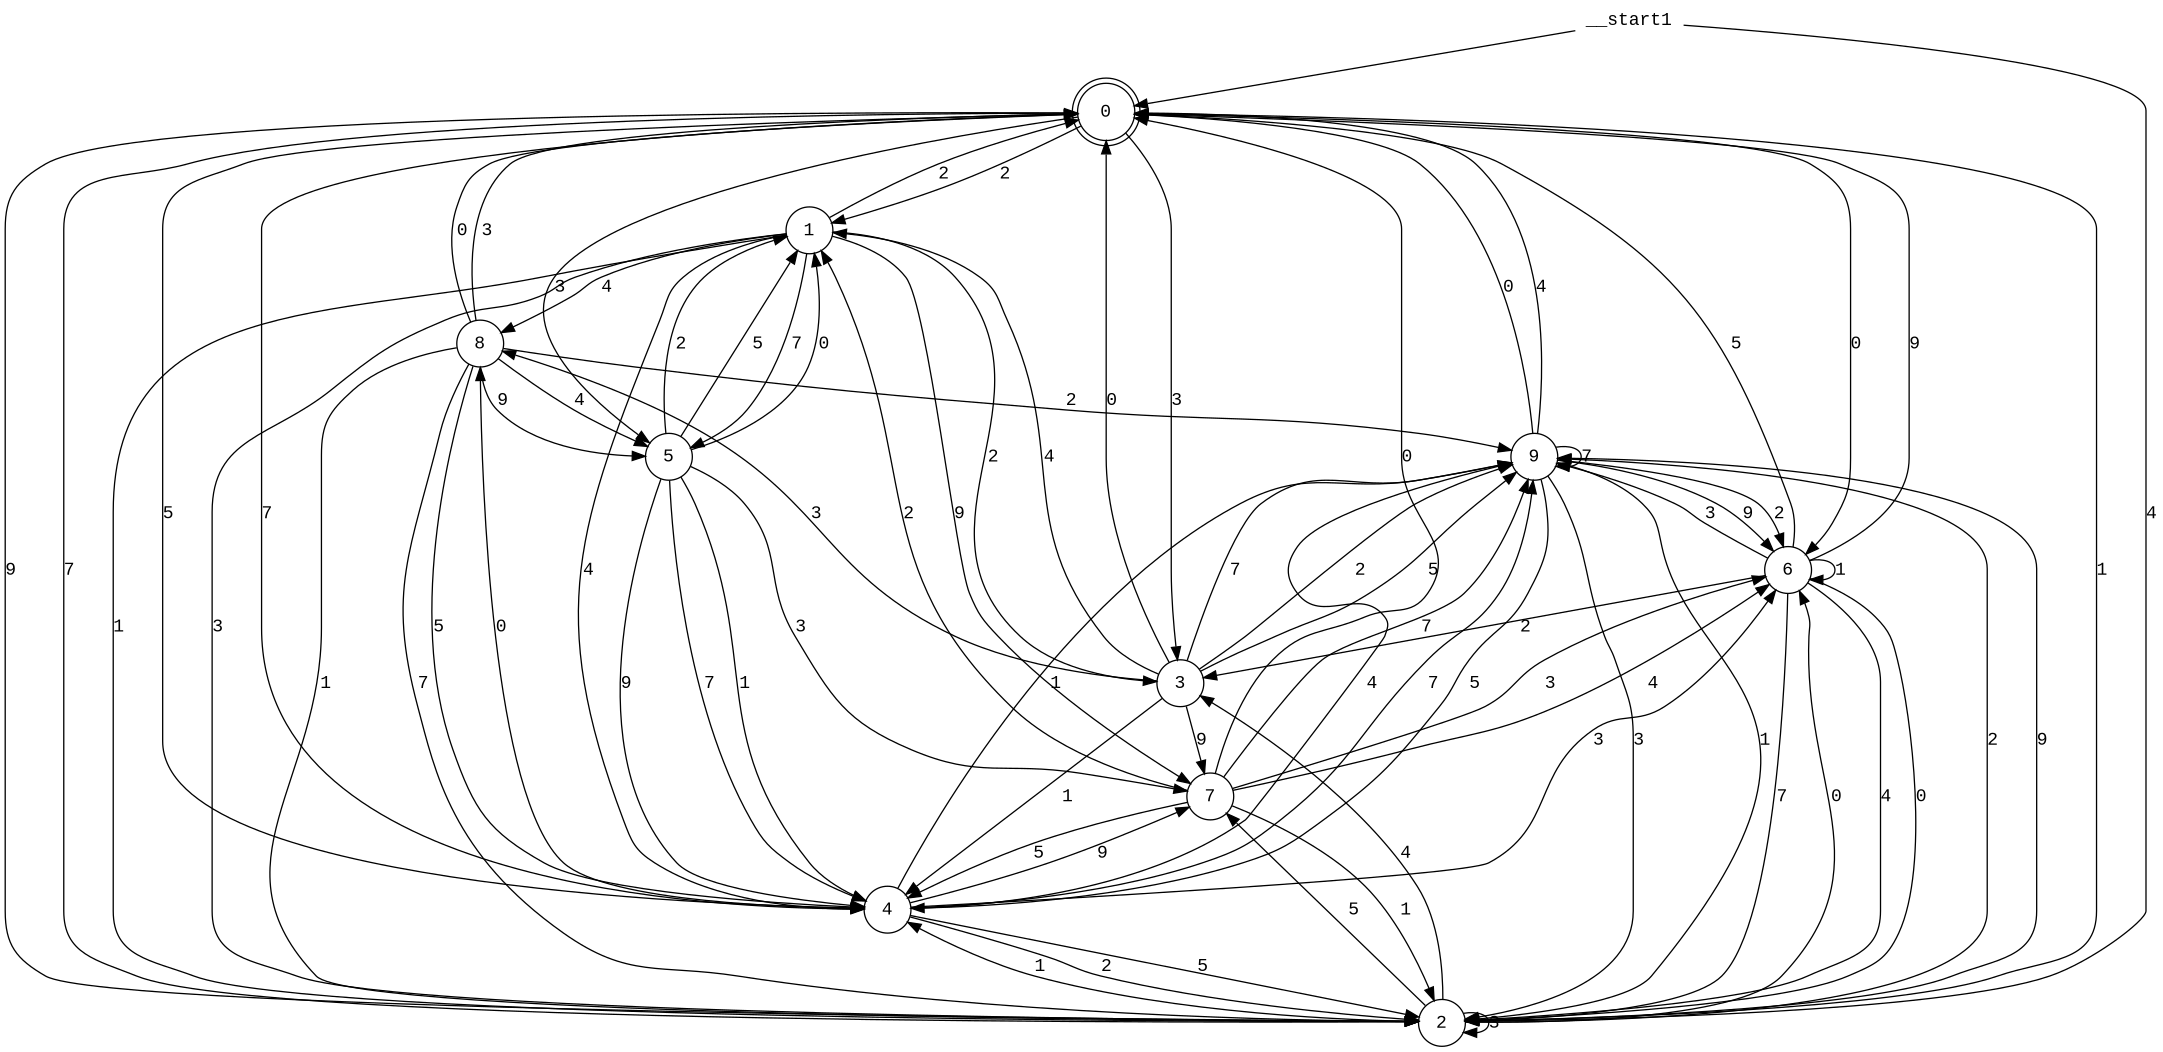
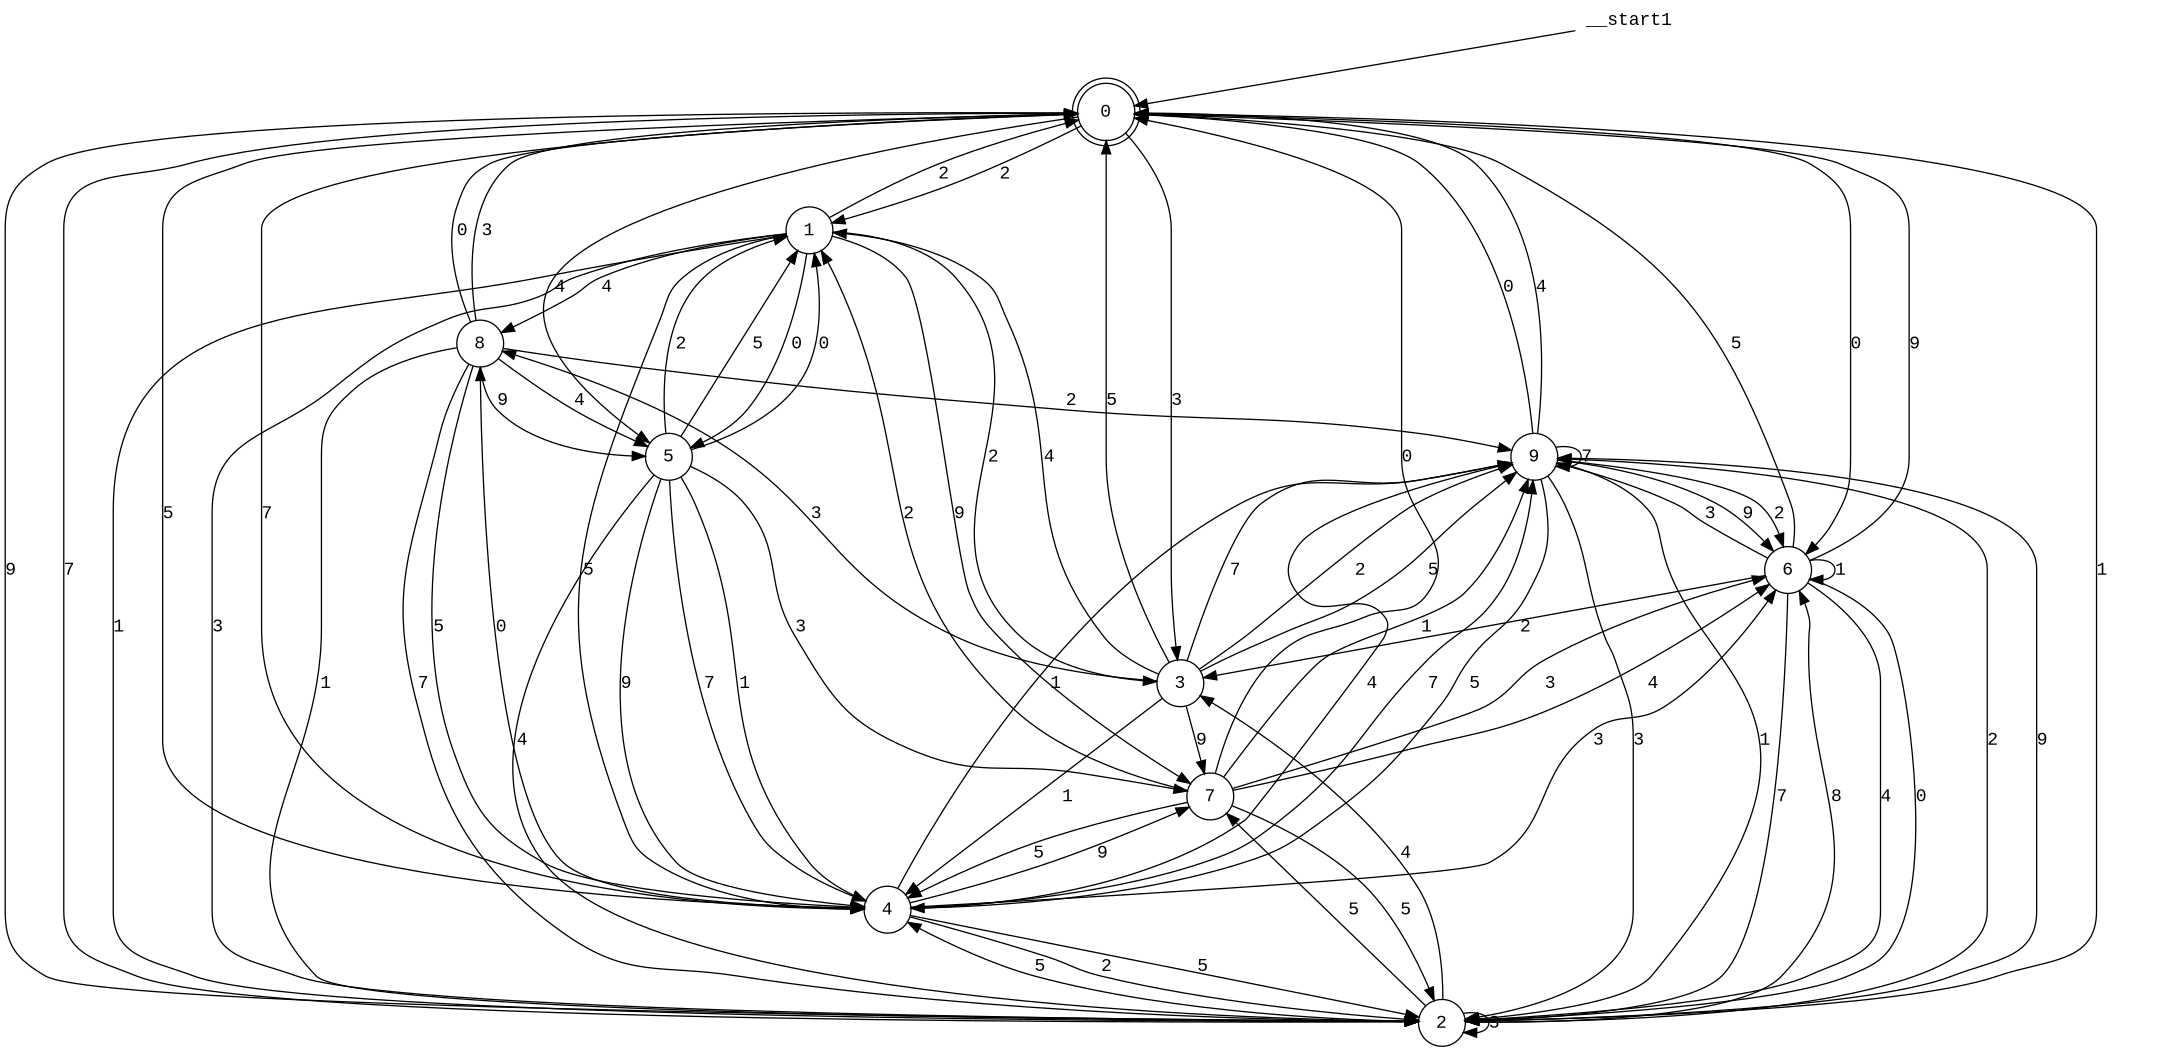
edge "0" -> "5": label "3" -> "4"
edge "1" -> "5": label "7" -> "0"
edge "3" -> "0": label "0" -> "5"
edge "1" -> "4": label "4" -> "5"
edge "__start1" -> "2": now "5" -> "2"
edge "7" -> "9": label "7" -> "1"
edge "2" -> "6": label "0" -> "8"
edge "7" -> "2": label "1" -> "5"
edge "2" -> "4": label "1" -> "5"
